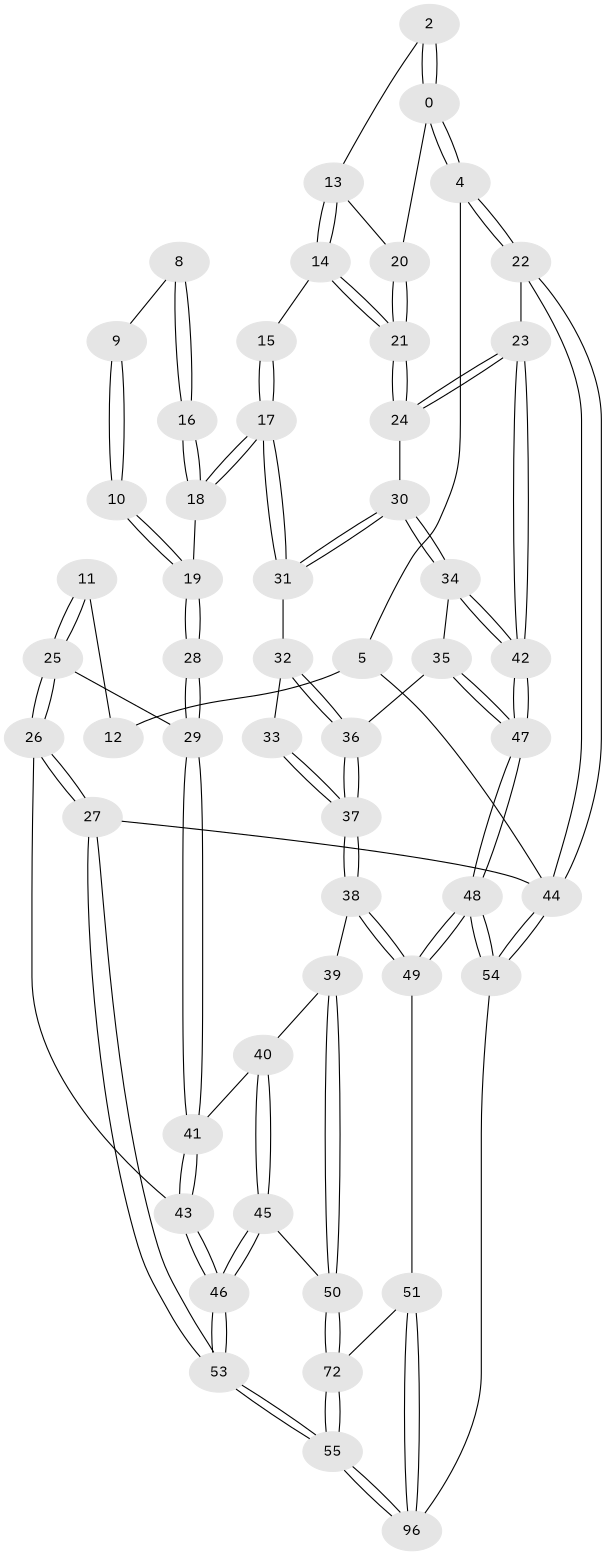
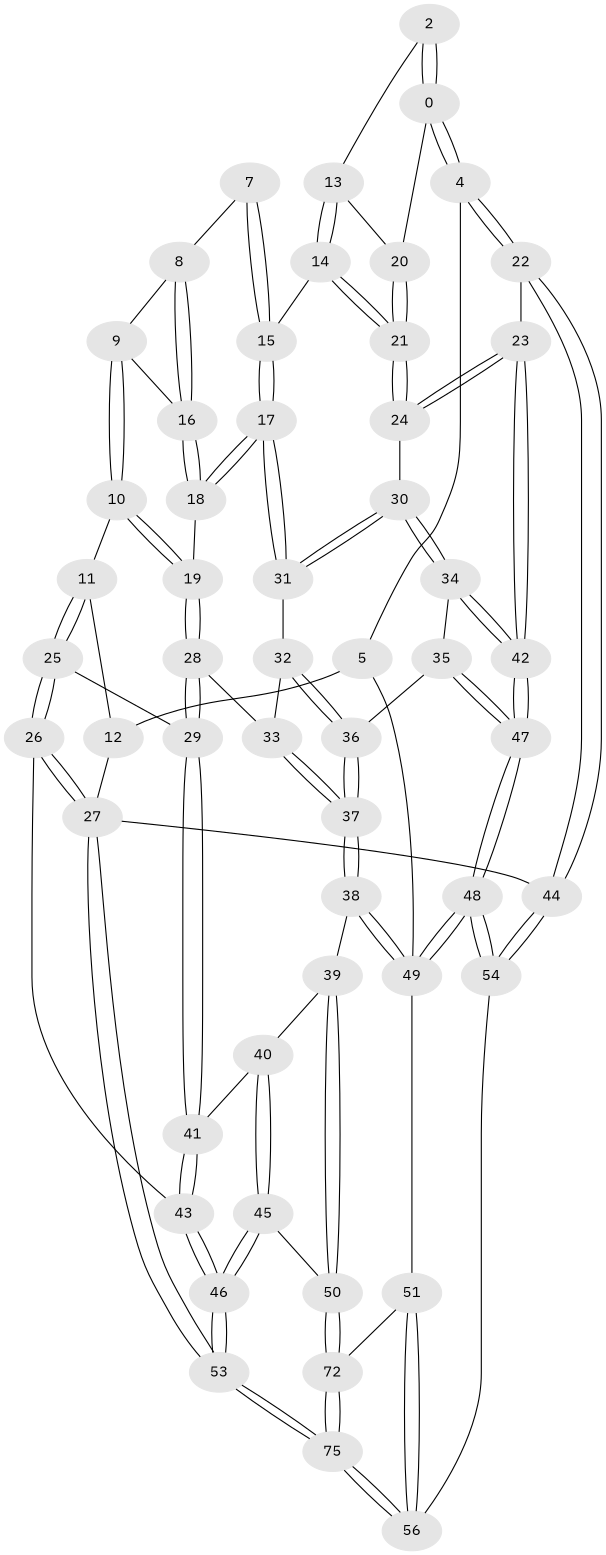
node "7": added
edge "9" -- "16": added
edge "10" -- "11": added
edge "28" -- "33": added
edge "5" -- "44": now "5" -- "49"
edge "12" -- "27": added
node "55": label "55" -> "75"
node "96": label "96" -> "56"
